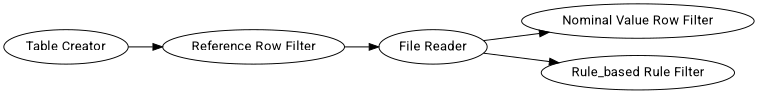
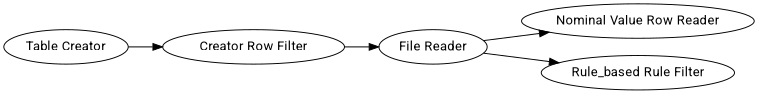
node "Nominal Value Row Filter": label "Nominal Value Row Filter" -> "Nominal Value Row Reader"
node "Reference Row Filter": label "Reference Row Filter" -> "Creator Row Filter"
